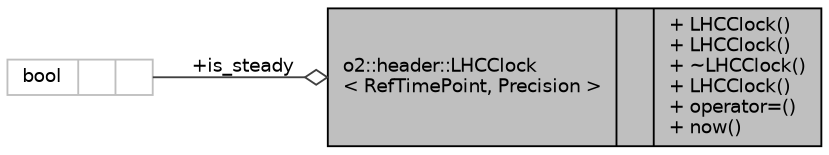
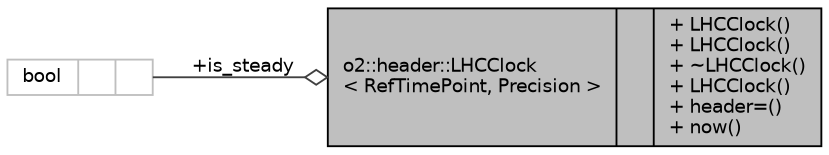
node "o2::header::LHCClock": text "+ operator=()" -> "+ header=()"
